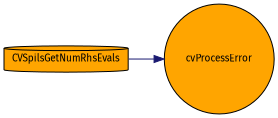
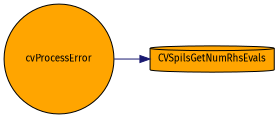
edge "CVSpilsGetNumRhsEvals" -> "cvProcessError": reversed
